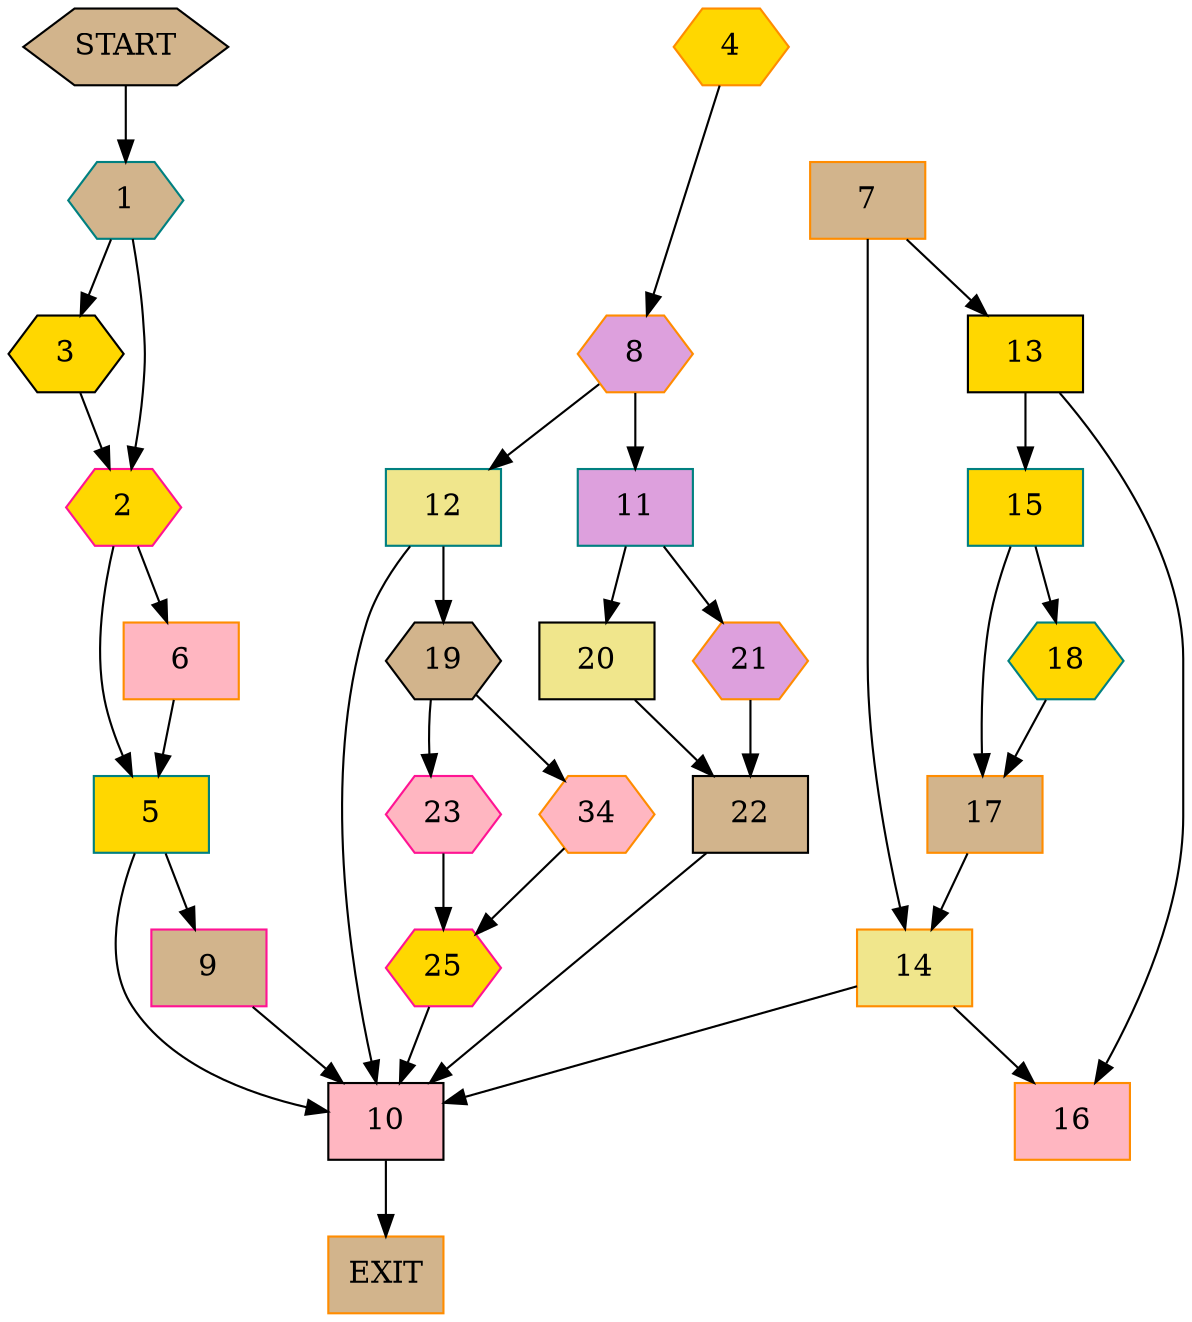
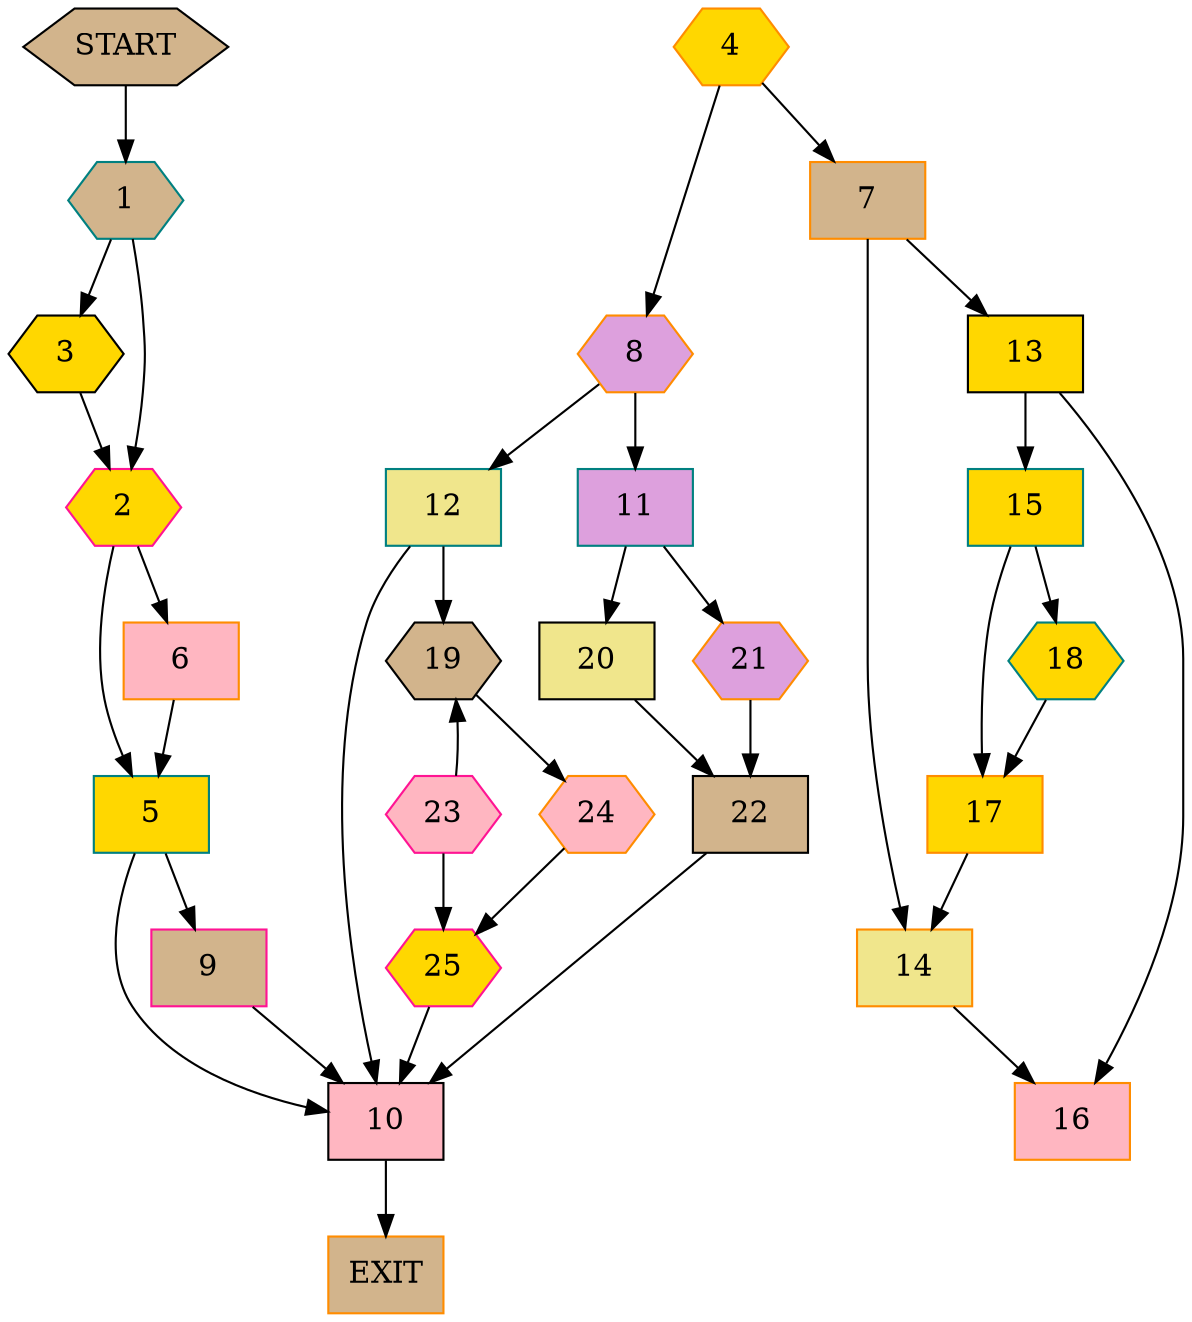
edge "4" -> "7": added
edge "19" -> "23": reversed
node "34": label "34" -> "24"
node "17": fillcolor tan -> gold
edge "14" -> "10": removed
